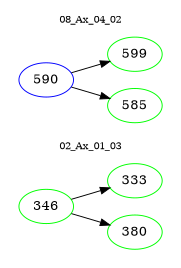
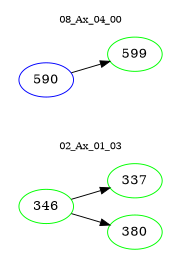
cluster "08_Ax_04_02": label "08_Ax_04_02" -> "08_Ax_04_00"
node "585": removed
node "333": label "333" -> "337"
